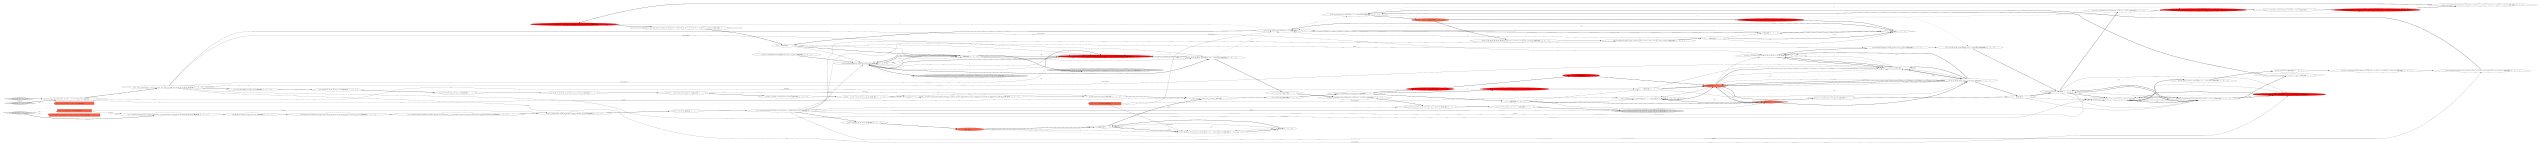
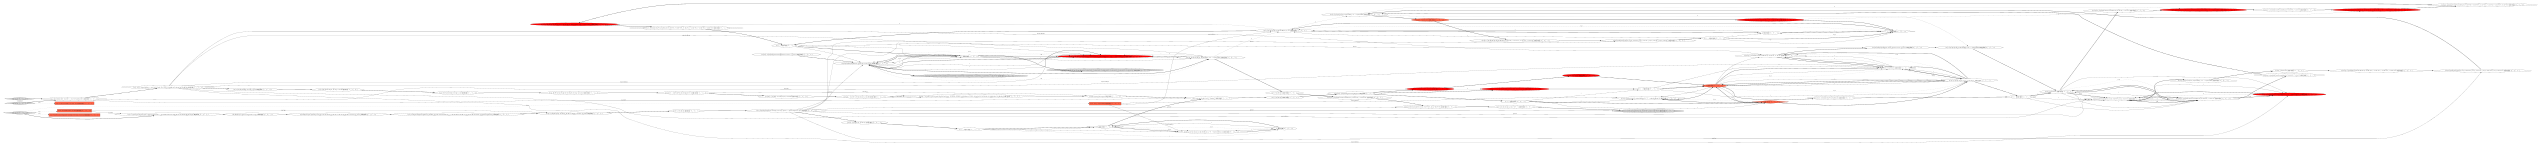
node "int i = 0@@@11@@@['0', '0', '1']": fillcolor tomato -> white
